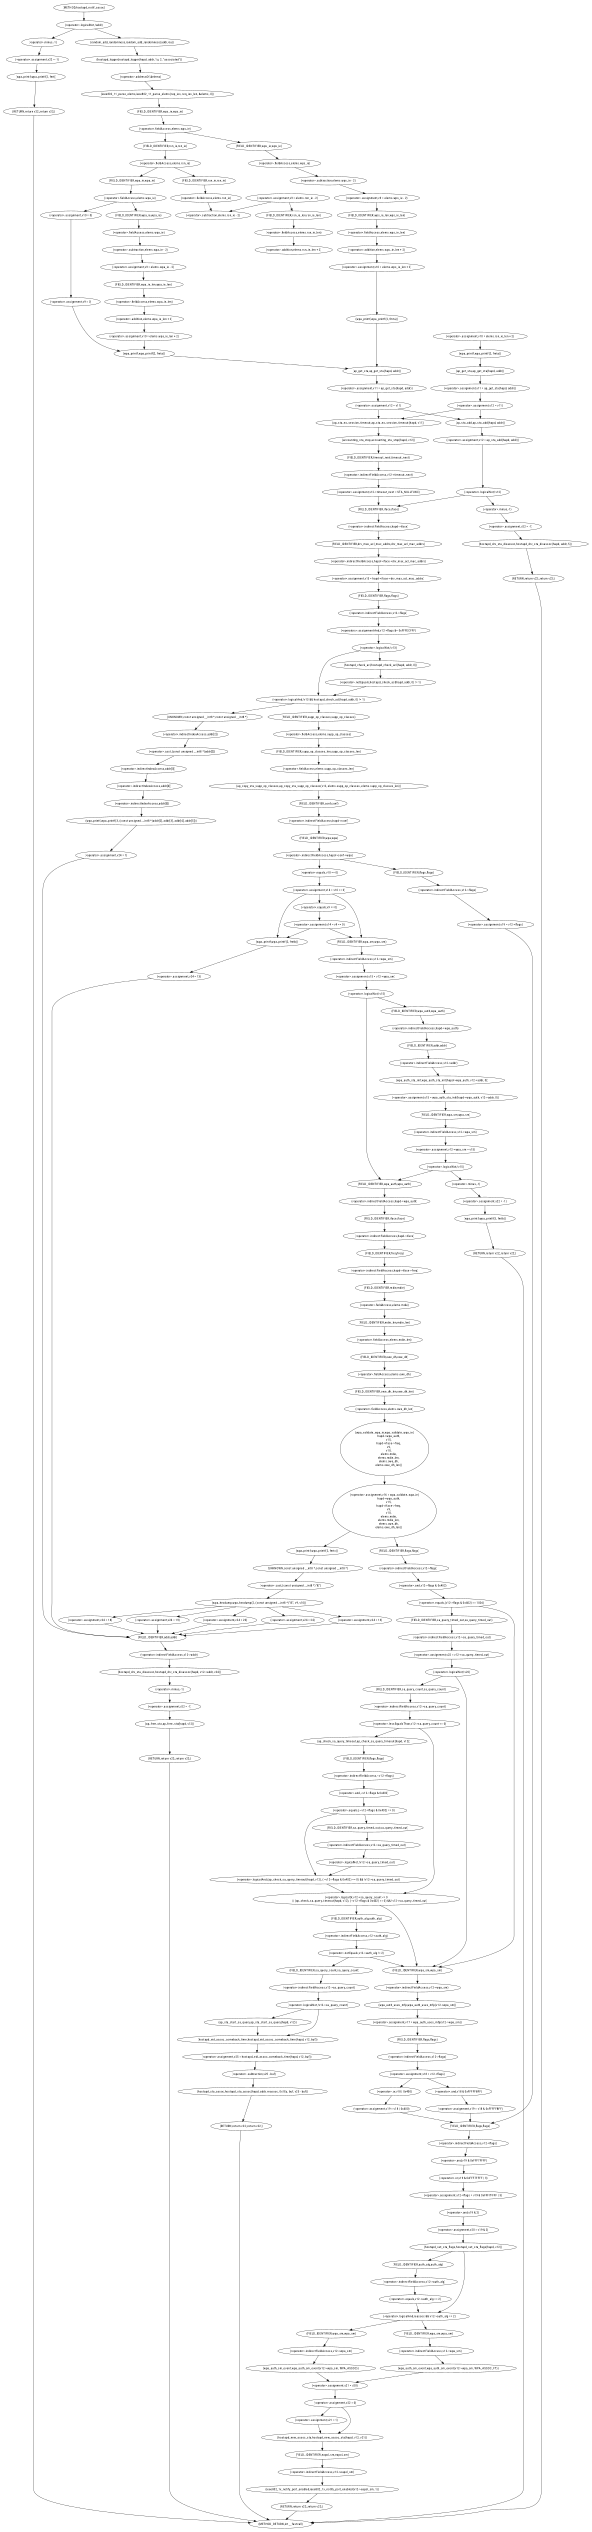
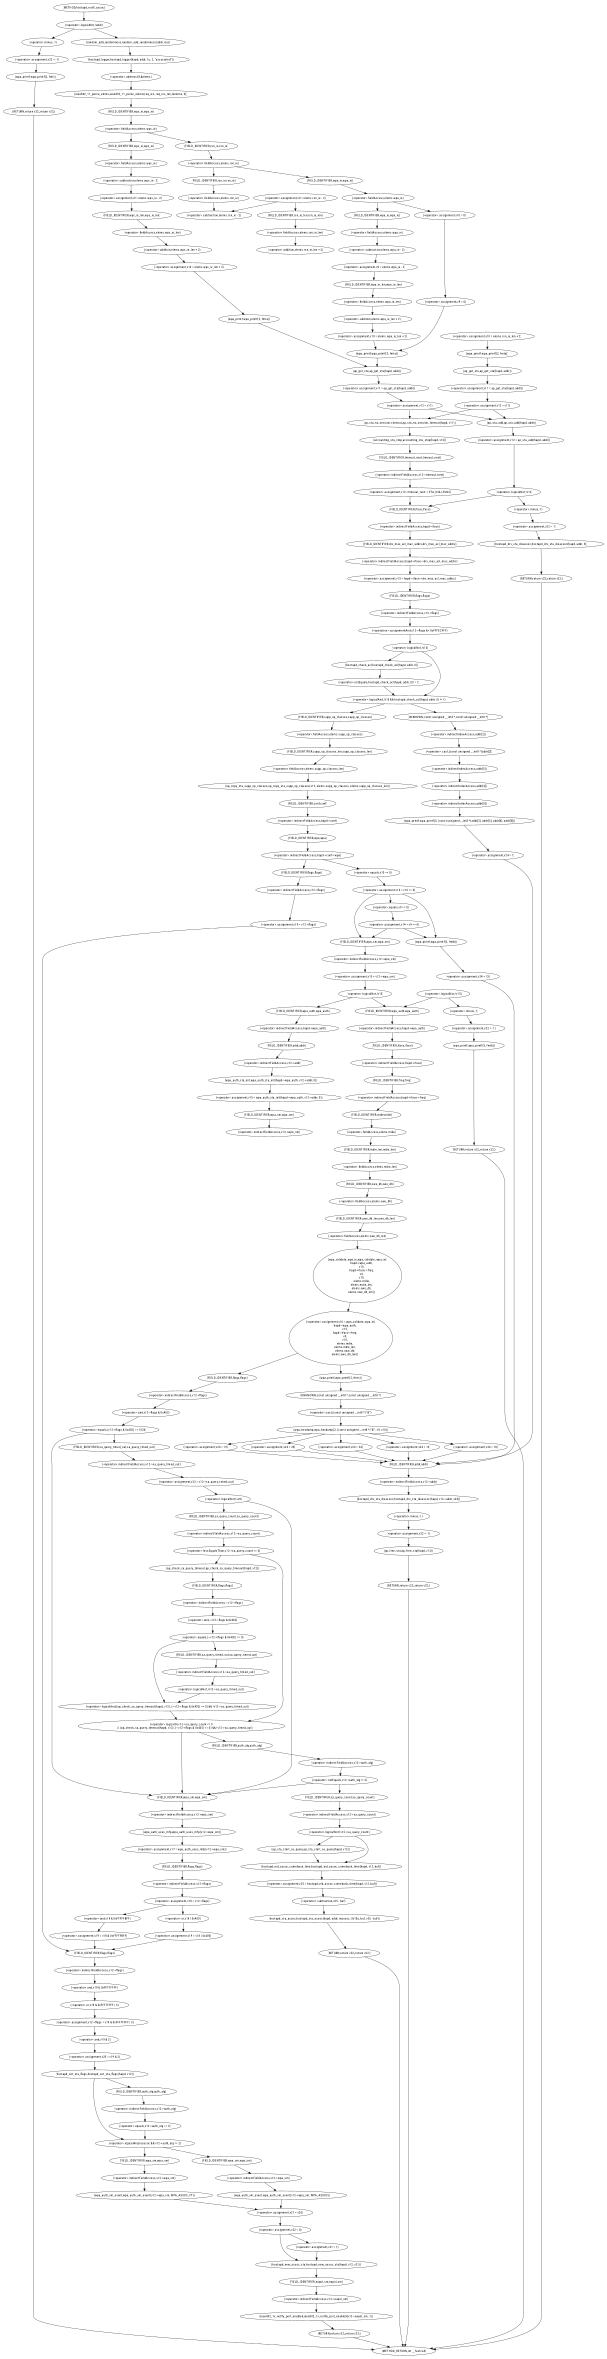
node "(<operator>.assignment,v12->wpa_sm = v15)": removed
